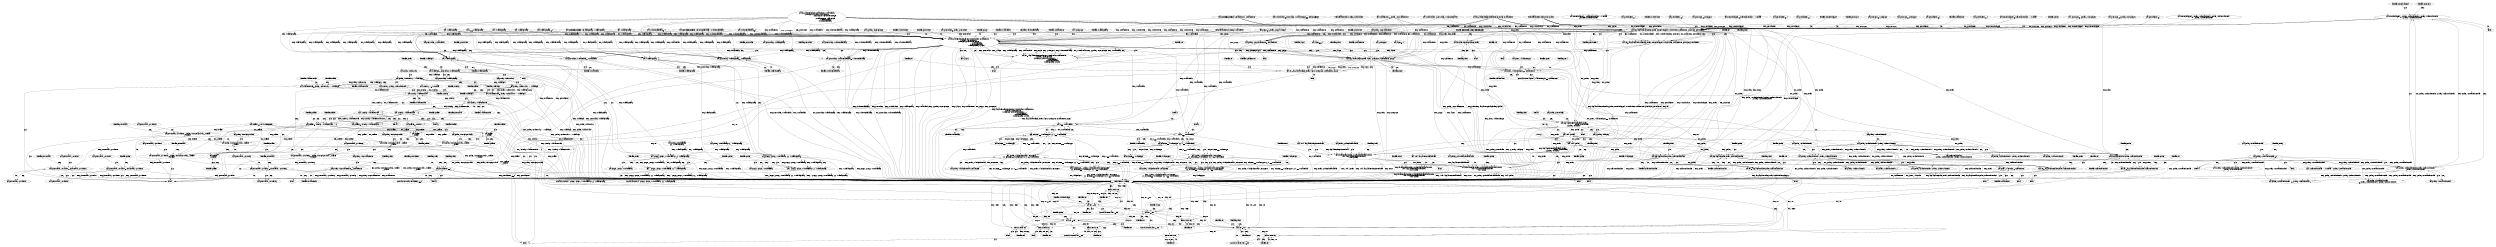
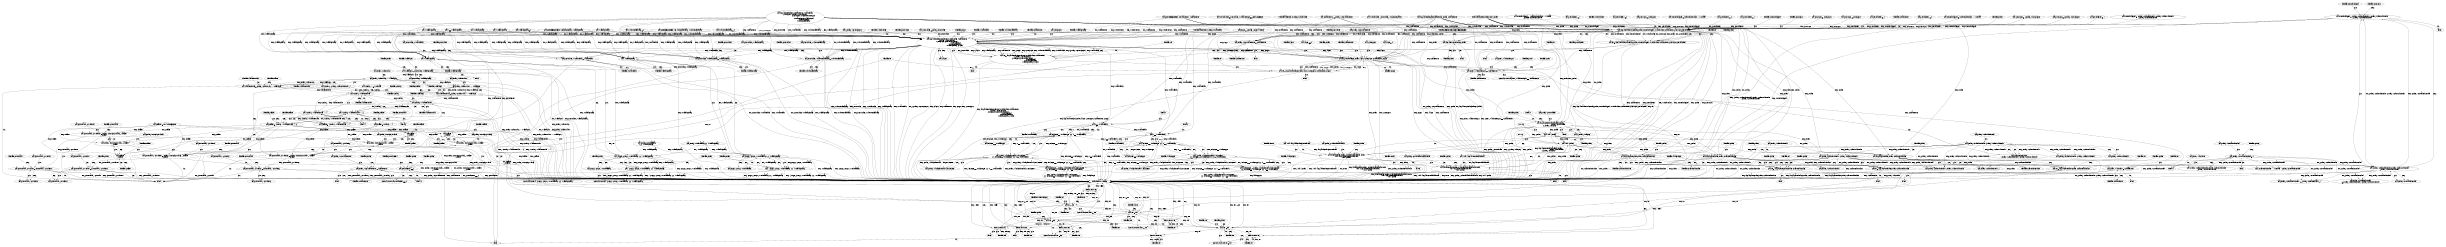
edge "(Call,0 == u1_field_pic_flag)" -> "(Call,ps_cur_slice->u1_field_pic_flag = u1_field_pic_flag)": label "DDG: u1_field_first_flag" -> "DDG: u1_field_pic_flag"
node "(Call,ih264d_err_pic_dispbuf_mgr(ps_dec))": label "(Call,ih264d_err_pic_dispbuf_mgr(ps_dec))" -> "(Call,ih264d_err_pic_mbs_mgr(ps_dec))"
edge "(MethodParameterIn,dec_struct_t *ps_dec)" -> "(Call,ih264d_parse_islice(ps_dec, u2_first_mb_in_slice))": label "DDG: ps_mgr" -> "DDG: ps_dec"
edge "(Call,x_offset *= YUV420SP_FACTOR)" -> "(Call,ps_dec->s_cur_pic.pu1_buf2 + x_offset + y_offset)": added, label "DDG: x_offset"
node "(Call,ps_err->u4_cur_frm)": added
